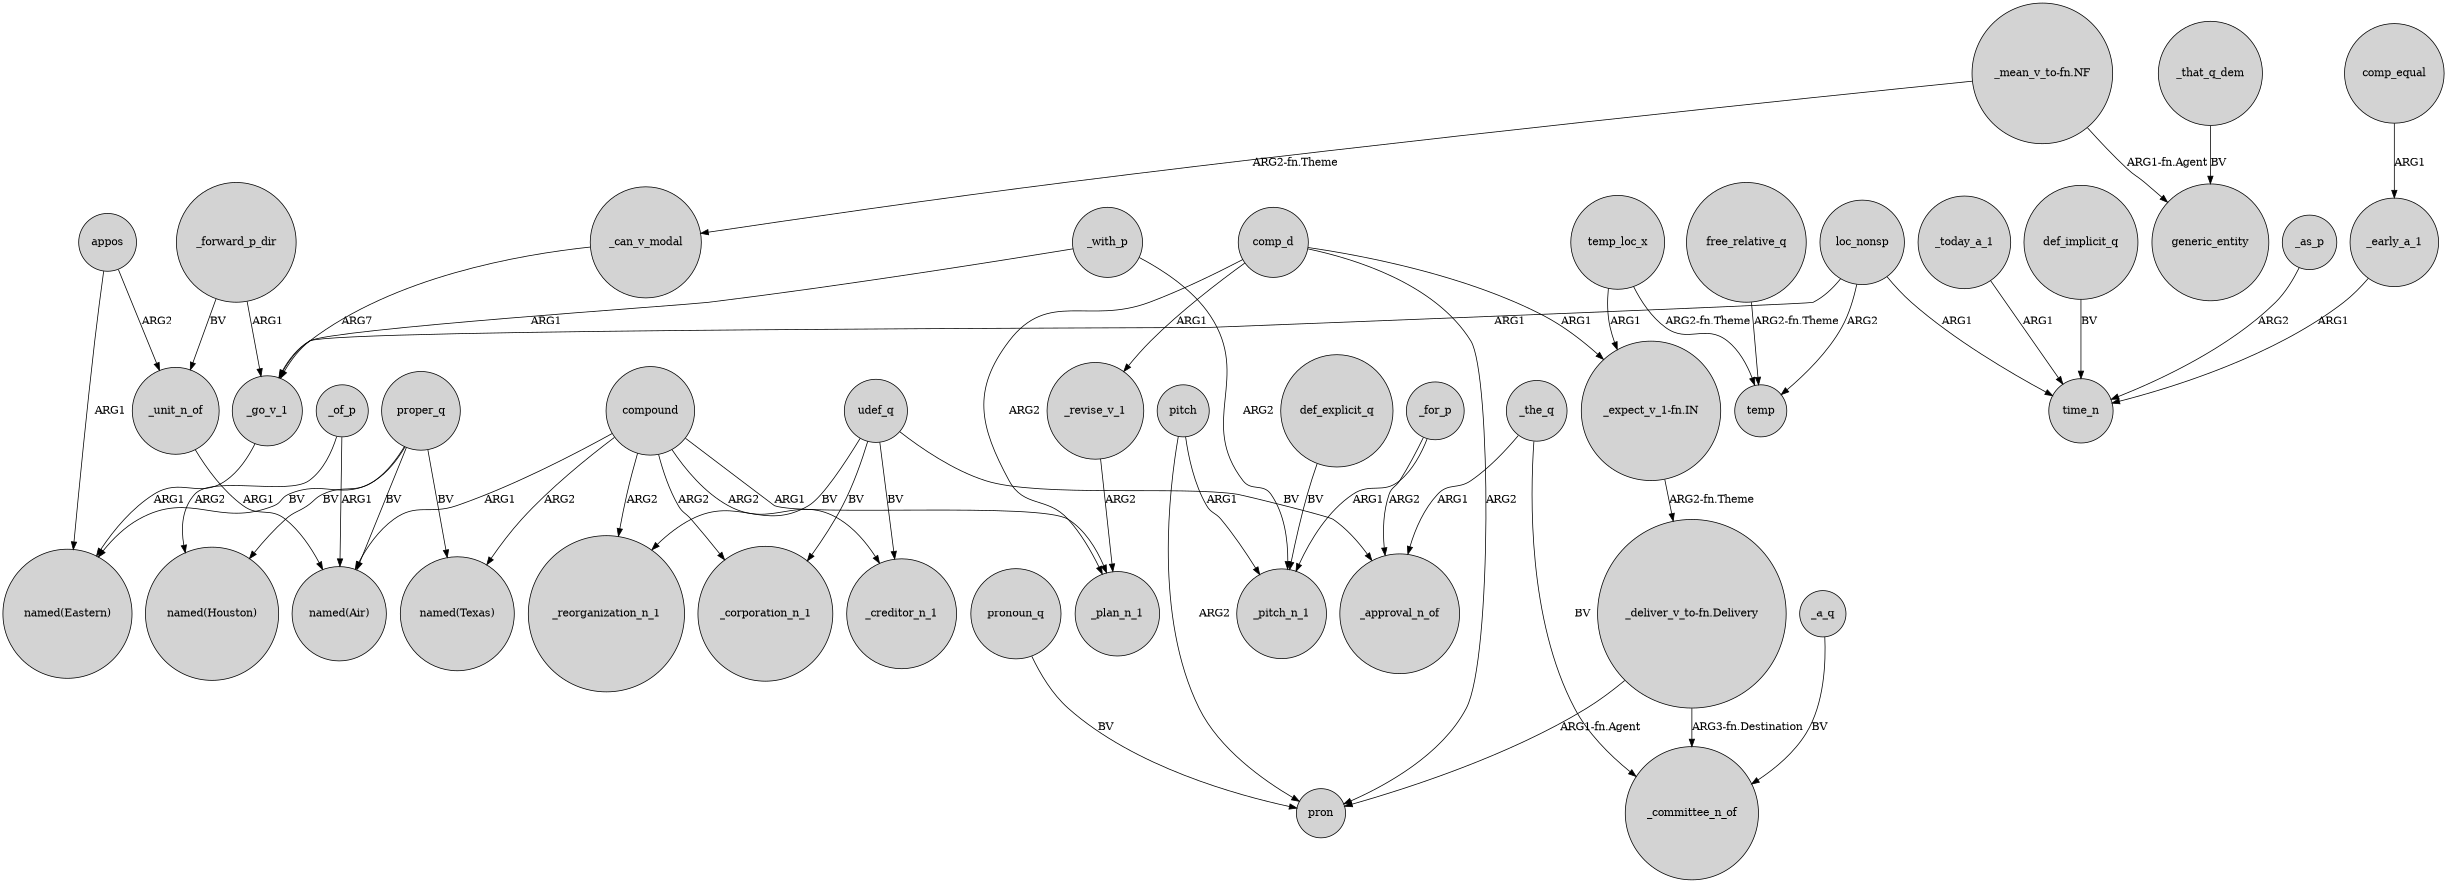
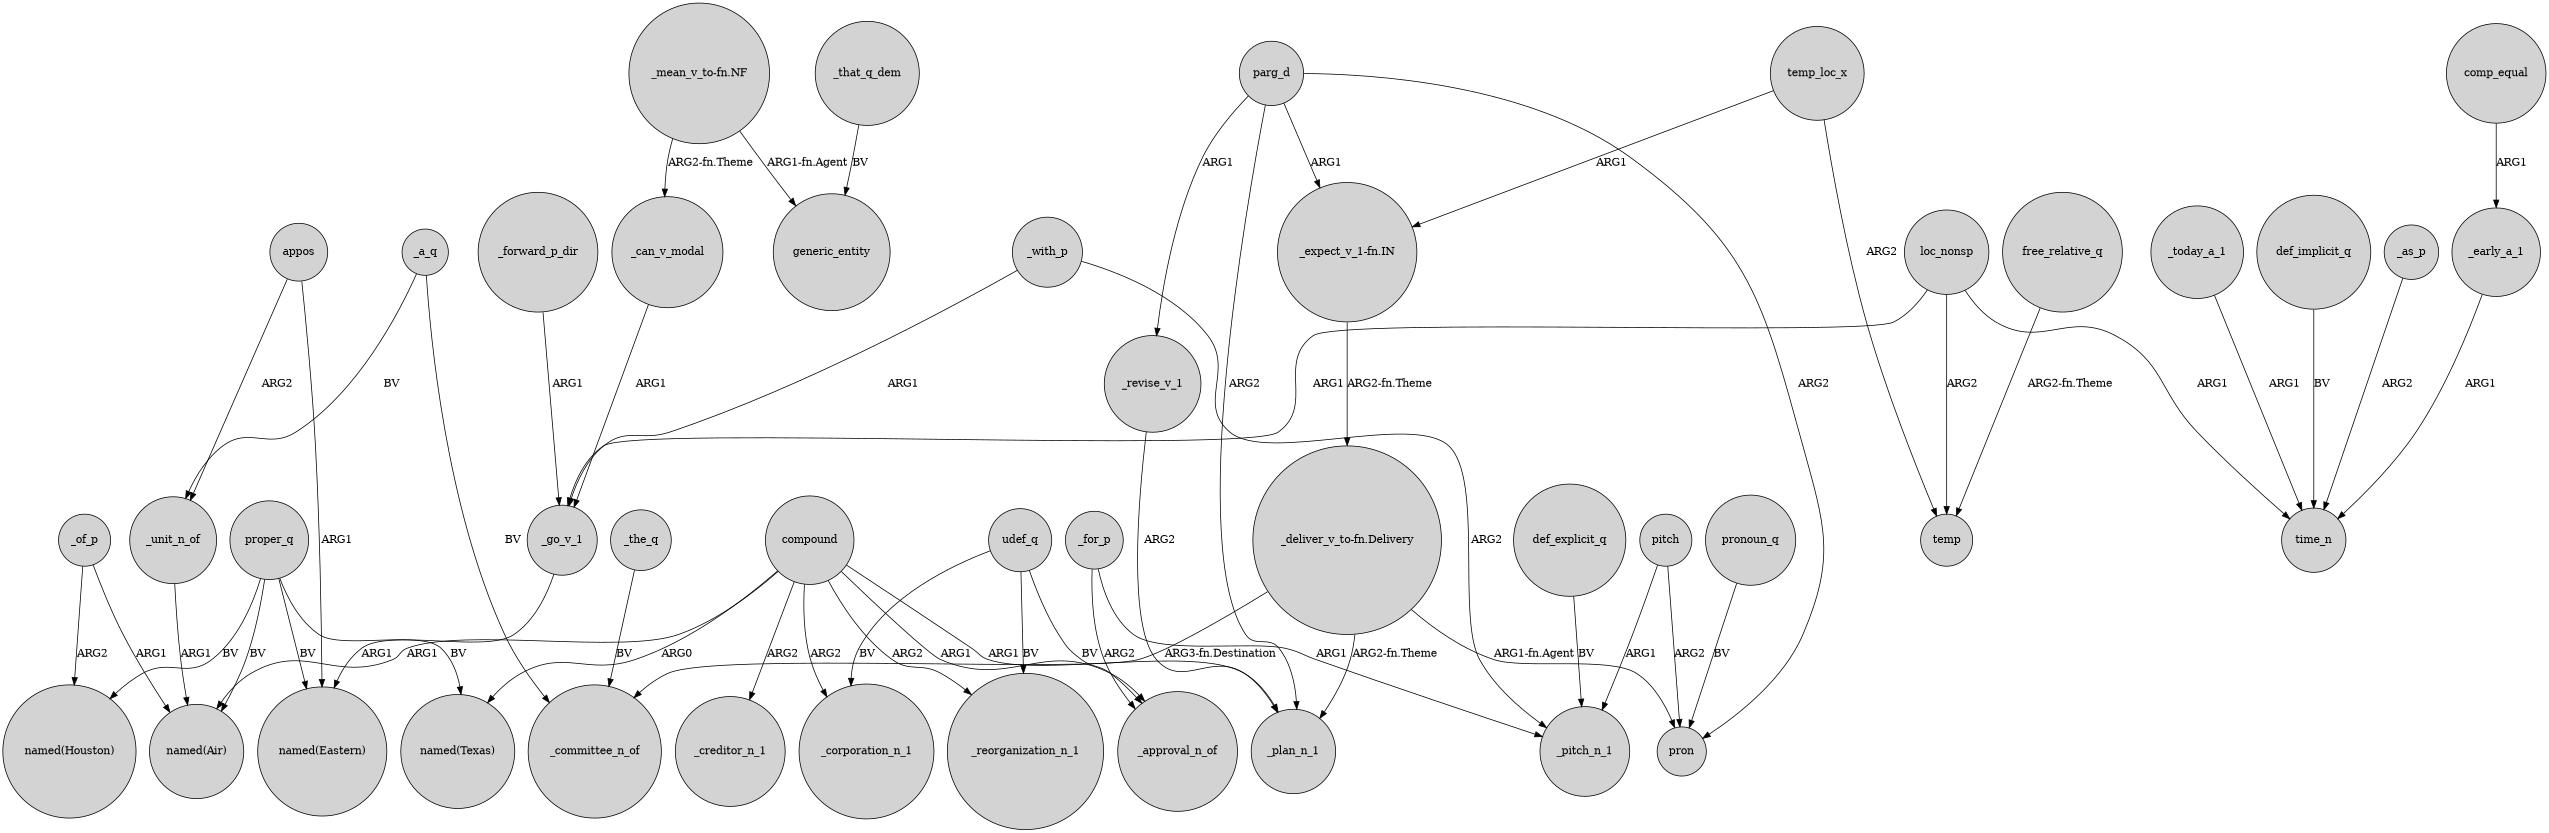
node "comp_d": label "comp_d" -> "parg_d"
edge "_can_v_modal" -> "_go_v_1": label "ARG7" -> "ARG1"
edge "temp_loc_x" -> "temp": label "ARG2-fn.Theme" -> "ARG2"
edge "_forward_p_dir" -> "_unit_n_of": now "_a_q" -> "_unit_n_of"
edge "_the_q" -> "_approval_n_of": now "compound" -> "_approval_n_of"
edge "udef_q" -> "_creditor_n_1": removed, label "BV"
edge "compound" -> "named(Texas)": label "ARG2" -> "ARG0"
edge "_deliver_v_to-fn.Delivery" -> "_plan_n_1": added, label "ARG2-fn.Theme"
